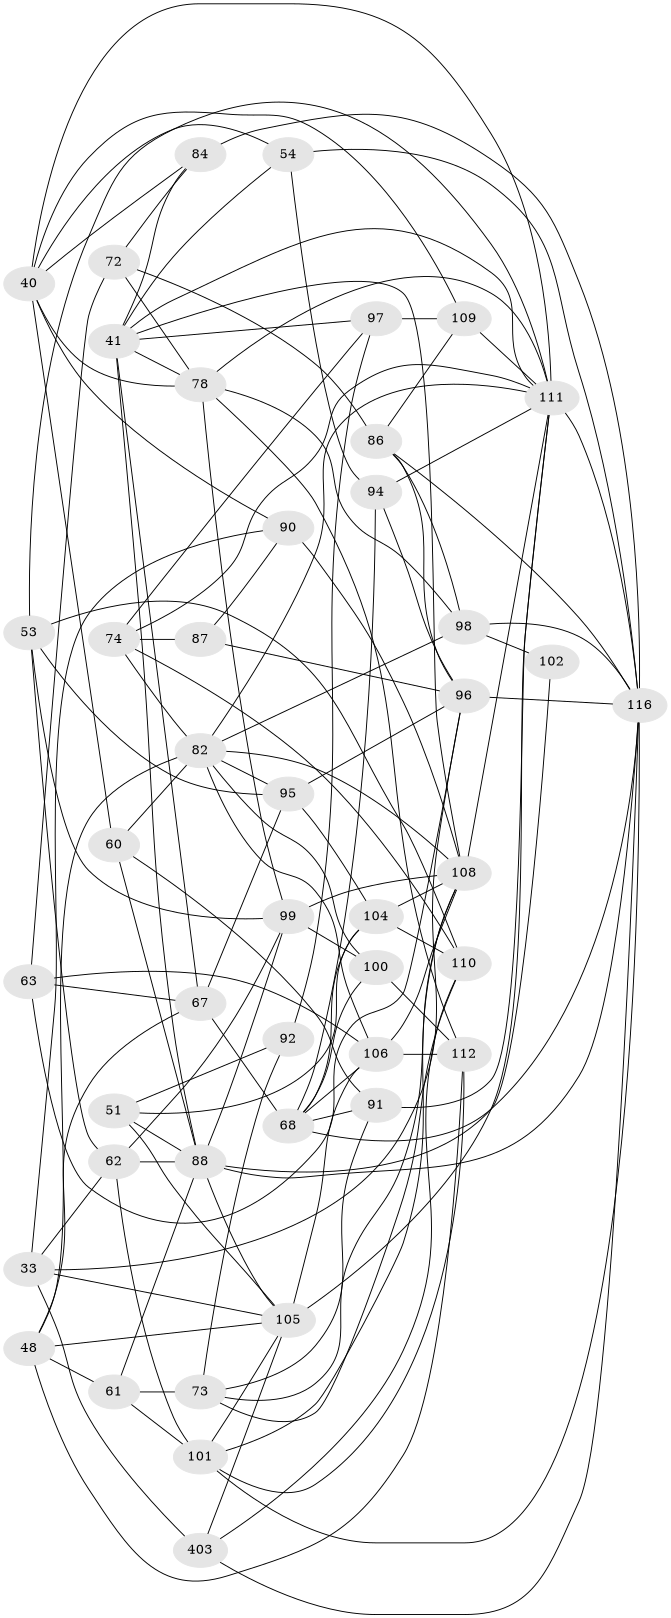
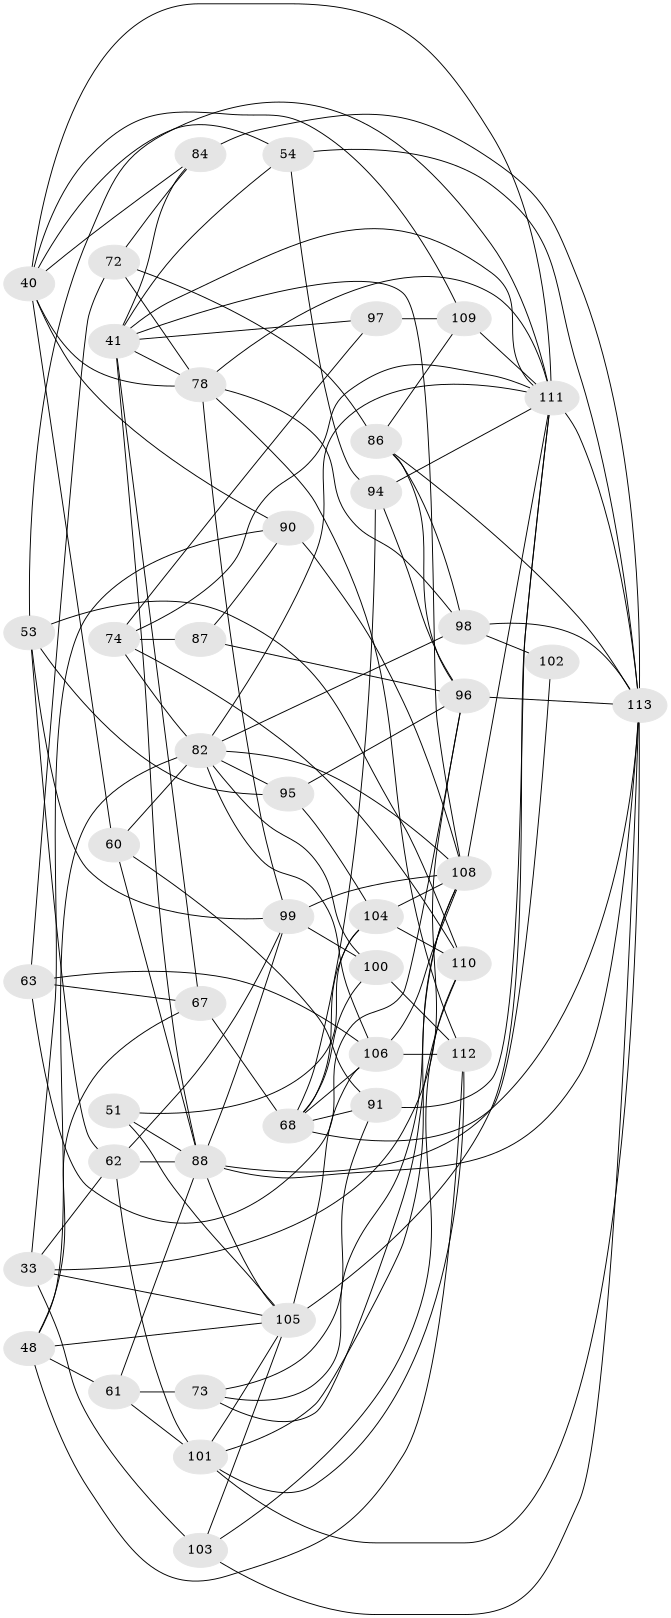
node "116": label "116" -> "113"
edge "95" -- "67": removed
node "92": removed
node "403": label "403" -> "103"
